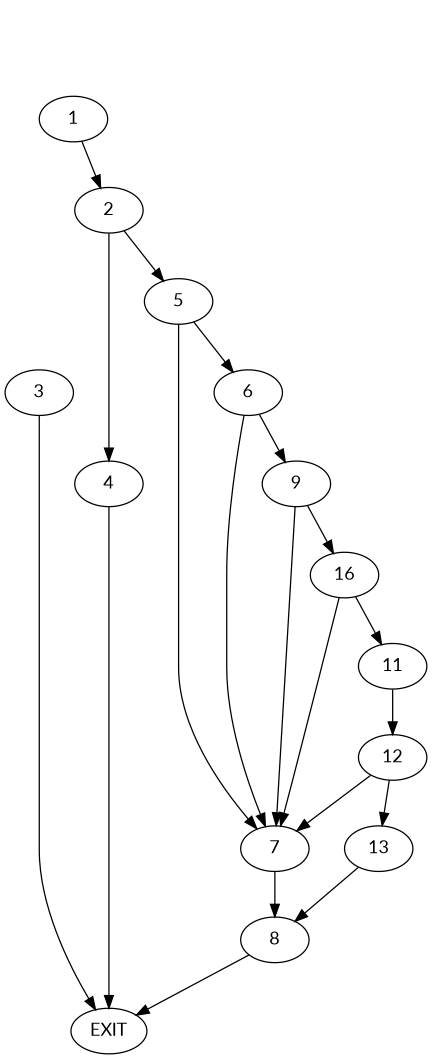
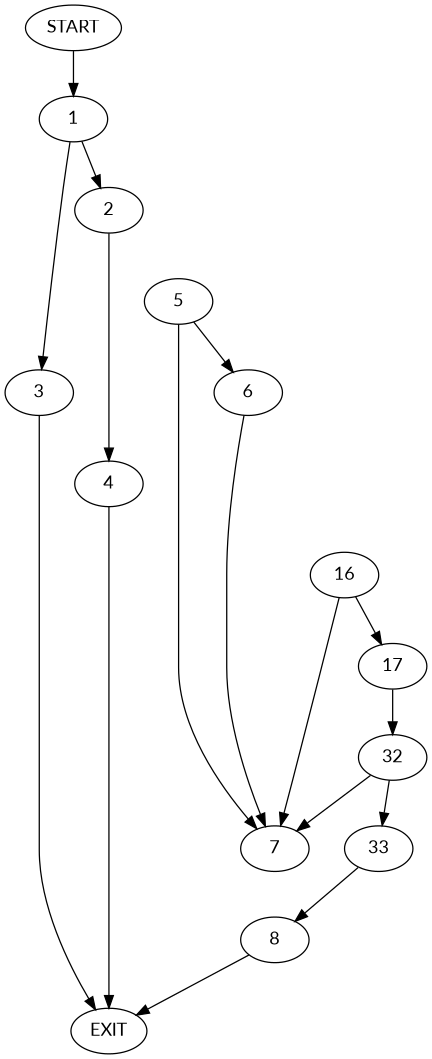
node "START": added
edge "1" -> "3": added
edge "2" -> "5": removed
node "9": removed
node "11": label "11" -> "17"
node "12": label "12" -> "32"
node "13": label "13" -> "33"
edge "7" -> "8": removed
